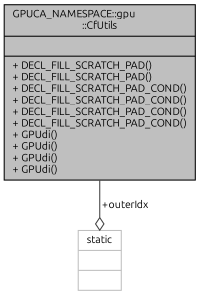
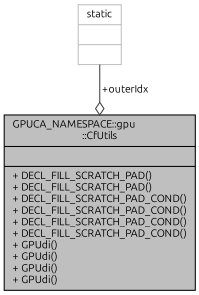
edge "GPUCA_NAMESPACE::gpu" -> "static": reversed
